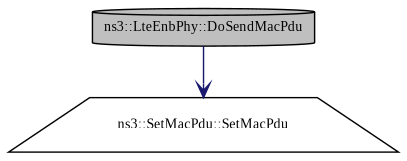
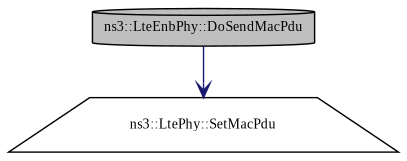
node "ns3::SetMacPdu::SetMacPdu": label "ns3::SetMacPdu::SetMacPdu" -> "ns3::LtePhy::SetMacPdu"
